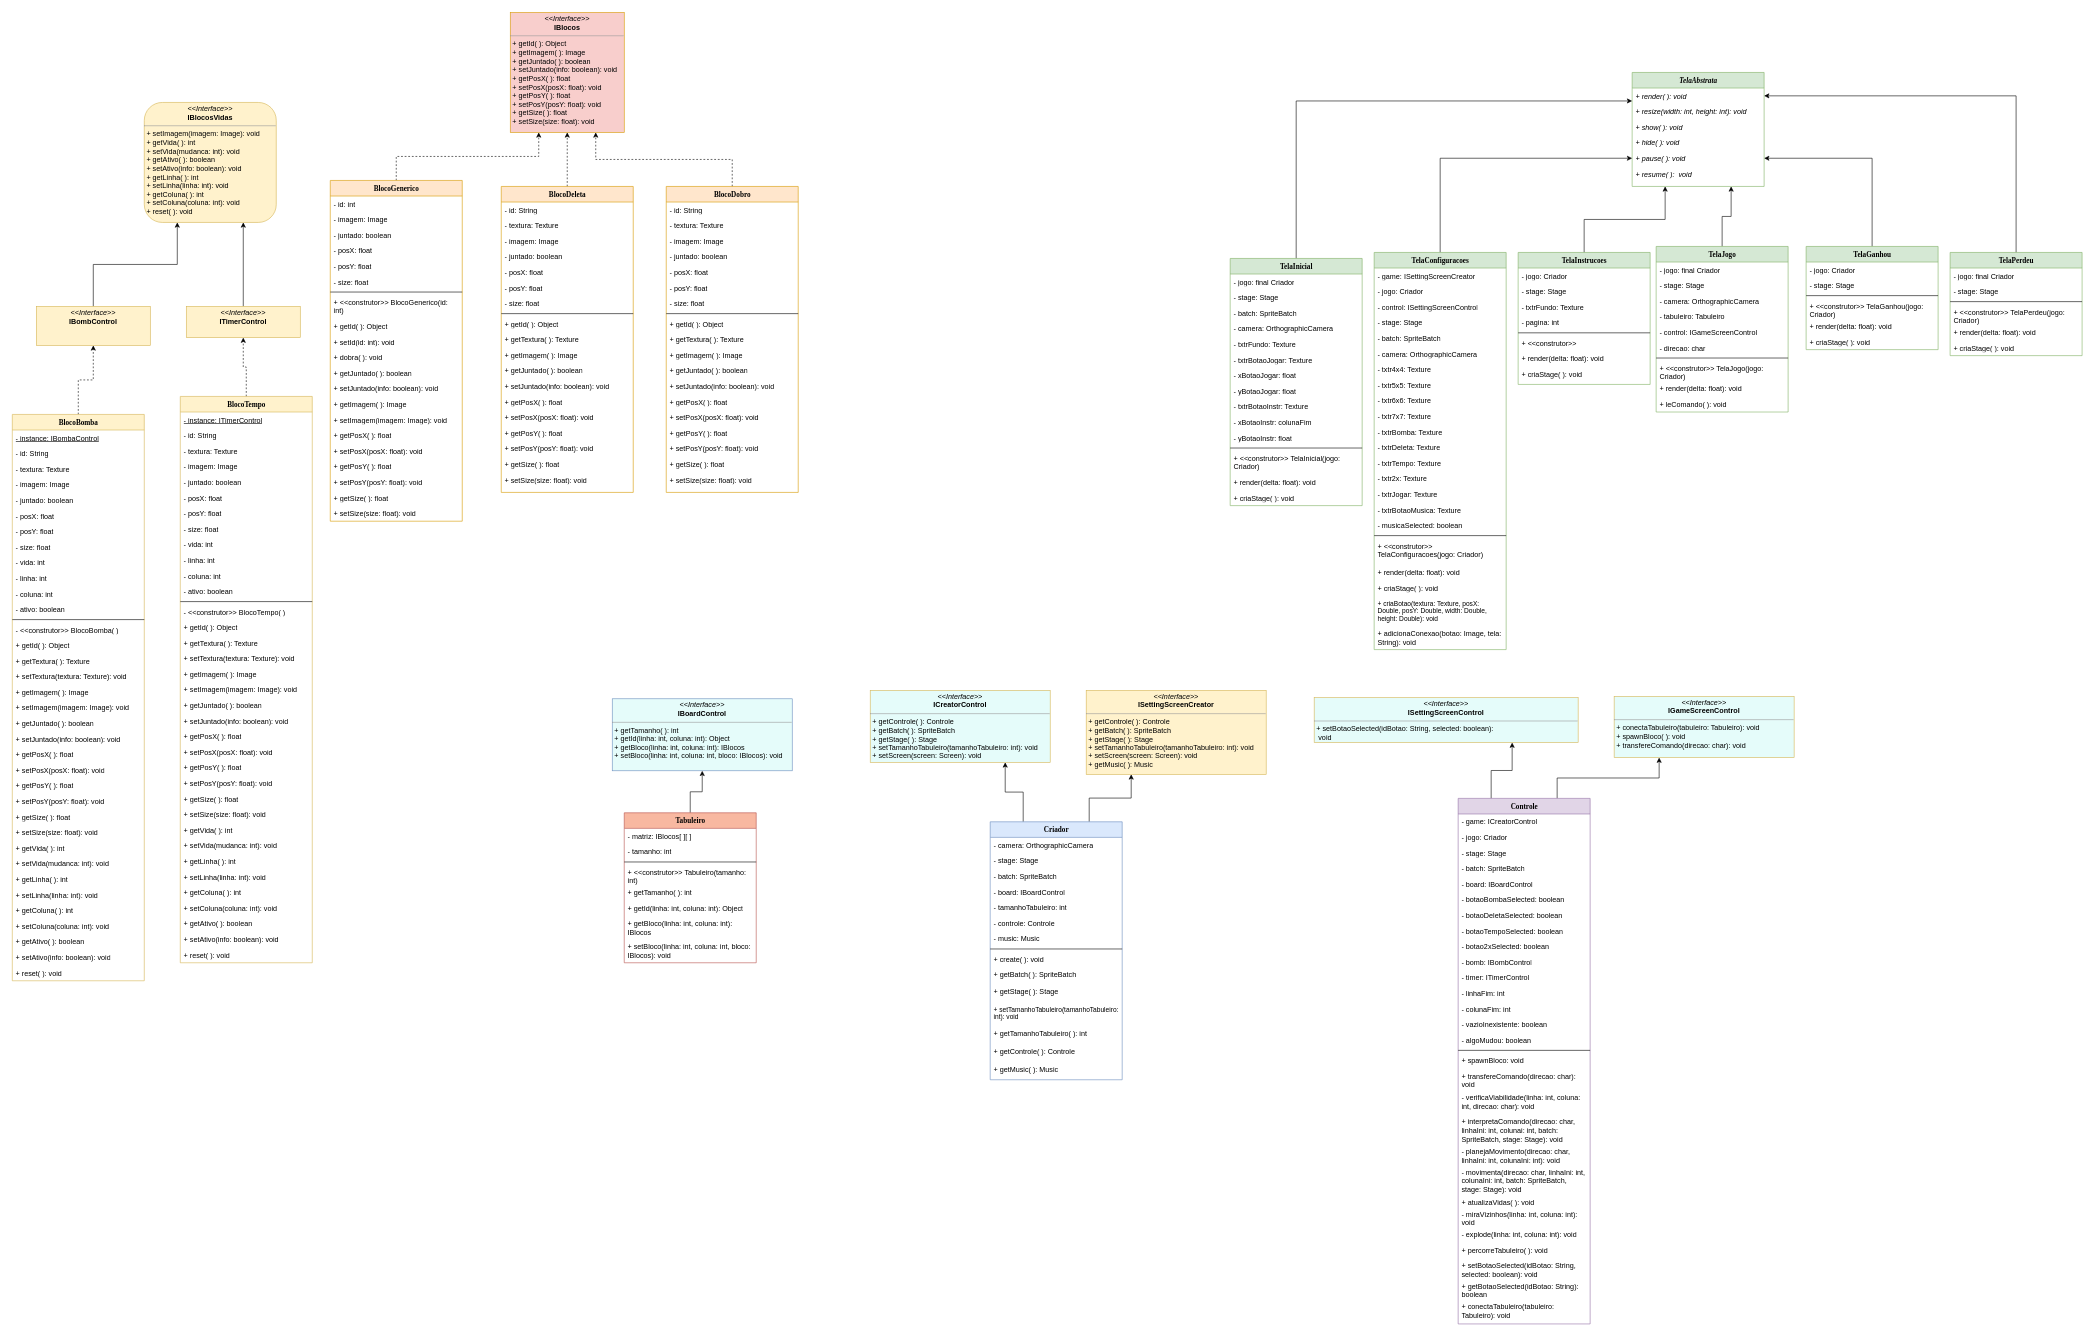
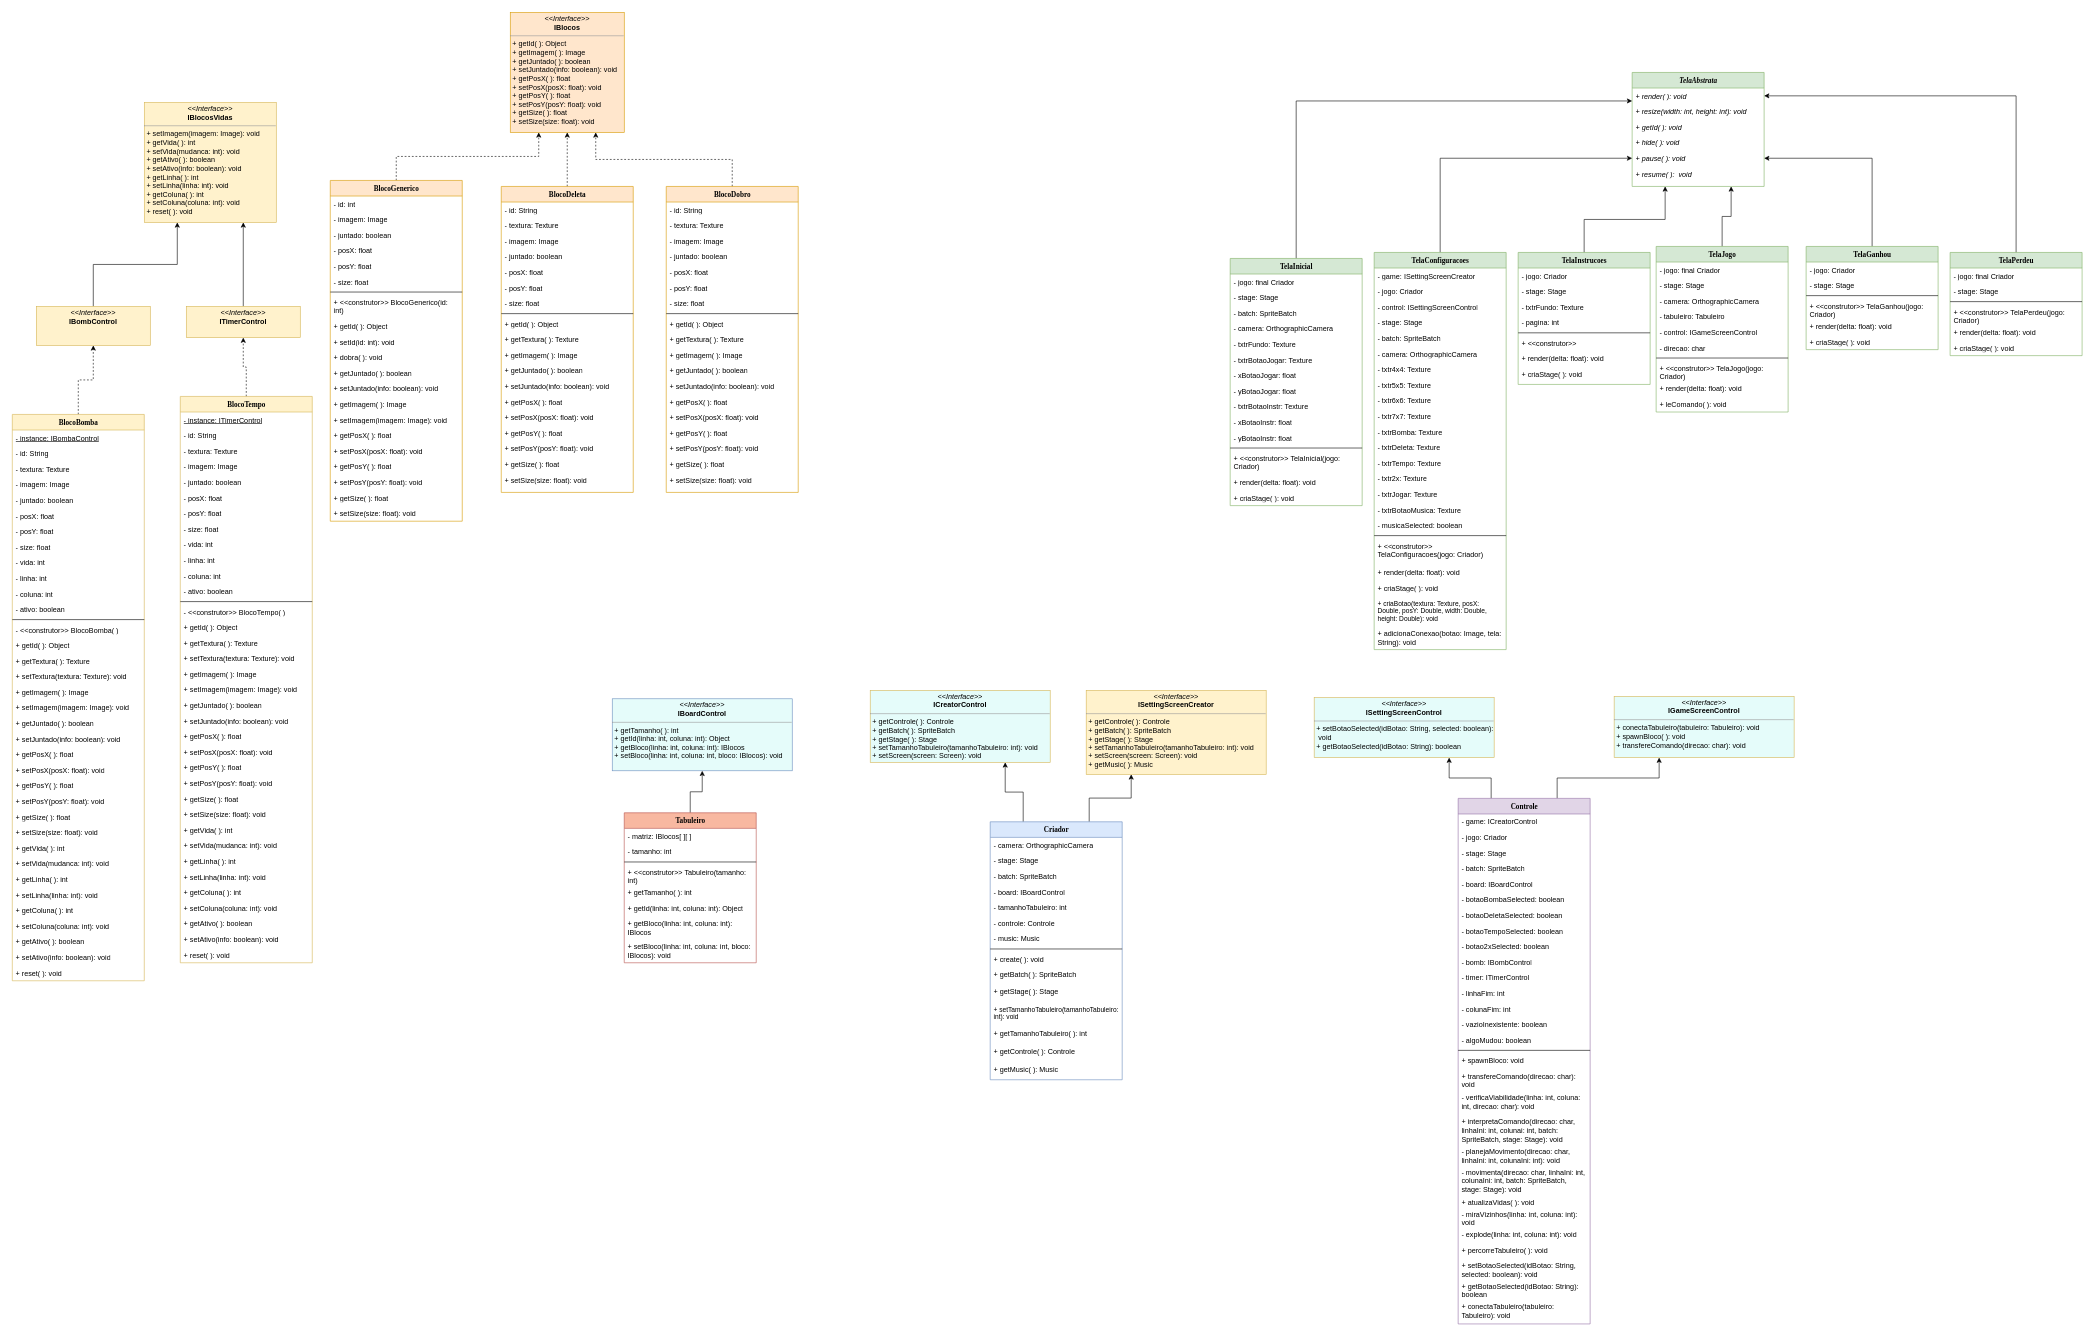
node "<<Interface>> IBlocos + getId( ): Object + getImagem( ): Image + getJuntado( ): boolean + setJuntado(info: boolean): void + getPosX( ): float + setPosX(posX: float): void + getPosY( ): float + setPosY(posY: float): void + getSize( ): float + setSize(size: float): void": fillcolor #f8cecc -> #ffe6cc
node "+ show( ): void": label "+ show( ): void" -> "+ getId( ): void"
node "<<Interface>> IBlocosVidas + setImagem(imagem: Image): void + getVida( ): int + setVida(mudanca: int): void + getAtivo( ): boolean + setAtivo(info: boolean): void + getLinha( ): int + setLinha(linha: int): void + getColuna( ): int + setColuna(coluna: int): void + reset( ): void": shape rounded rectangle -> rectangle
node "- xBotaoInstr: colunaFim": label "- xBotaoInstr: colunaFim" -> "- xBotaoInstr: float"
node "<<Interface>> ISettingScreenControl + setBotaoSelected(idBotao: String, selected: boolean): void + getBotaoSelected(idBotao: String): boolean": size 264x45 -> 180x60
